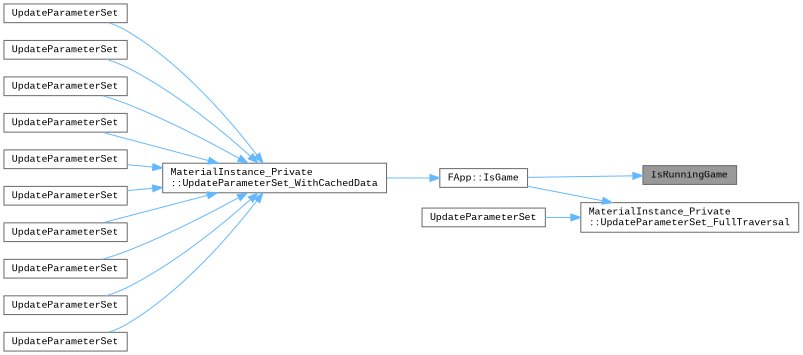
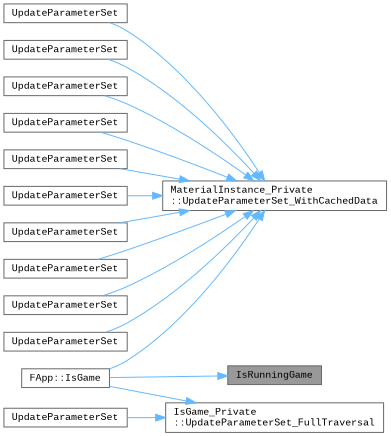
edge "MaterialInstance_Private ::UpdateParameterSet_WithCachedData" -> "FApp::IsGame": reversed
node "MaterialInstance_Private ::UpdateParameterSet_FullTraversal": label "MaterialInstance_Private ::UpdateParameterSet_FullTraversal" -> "IsGame_Private ::UpdateParameterSet_FullTraversal"
